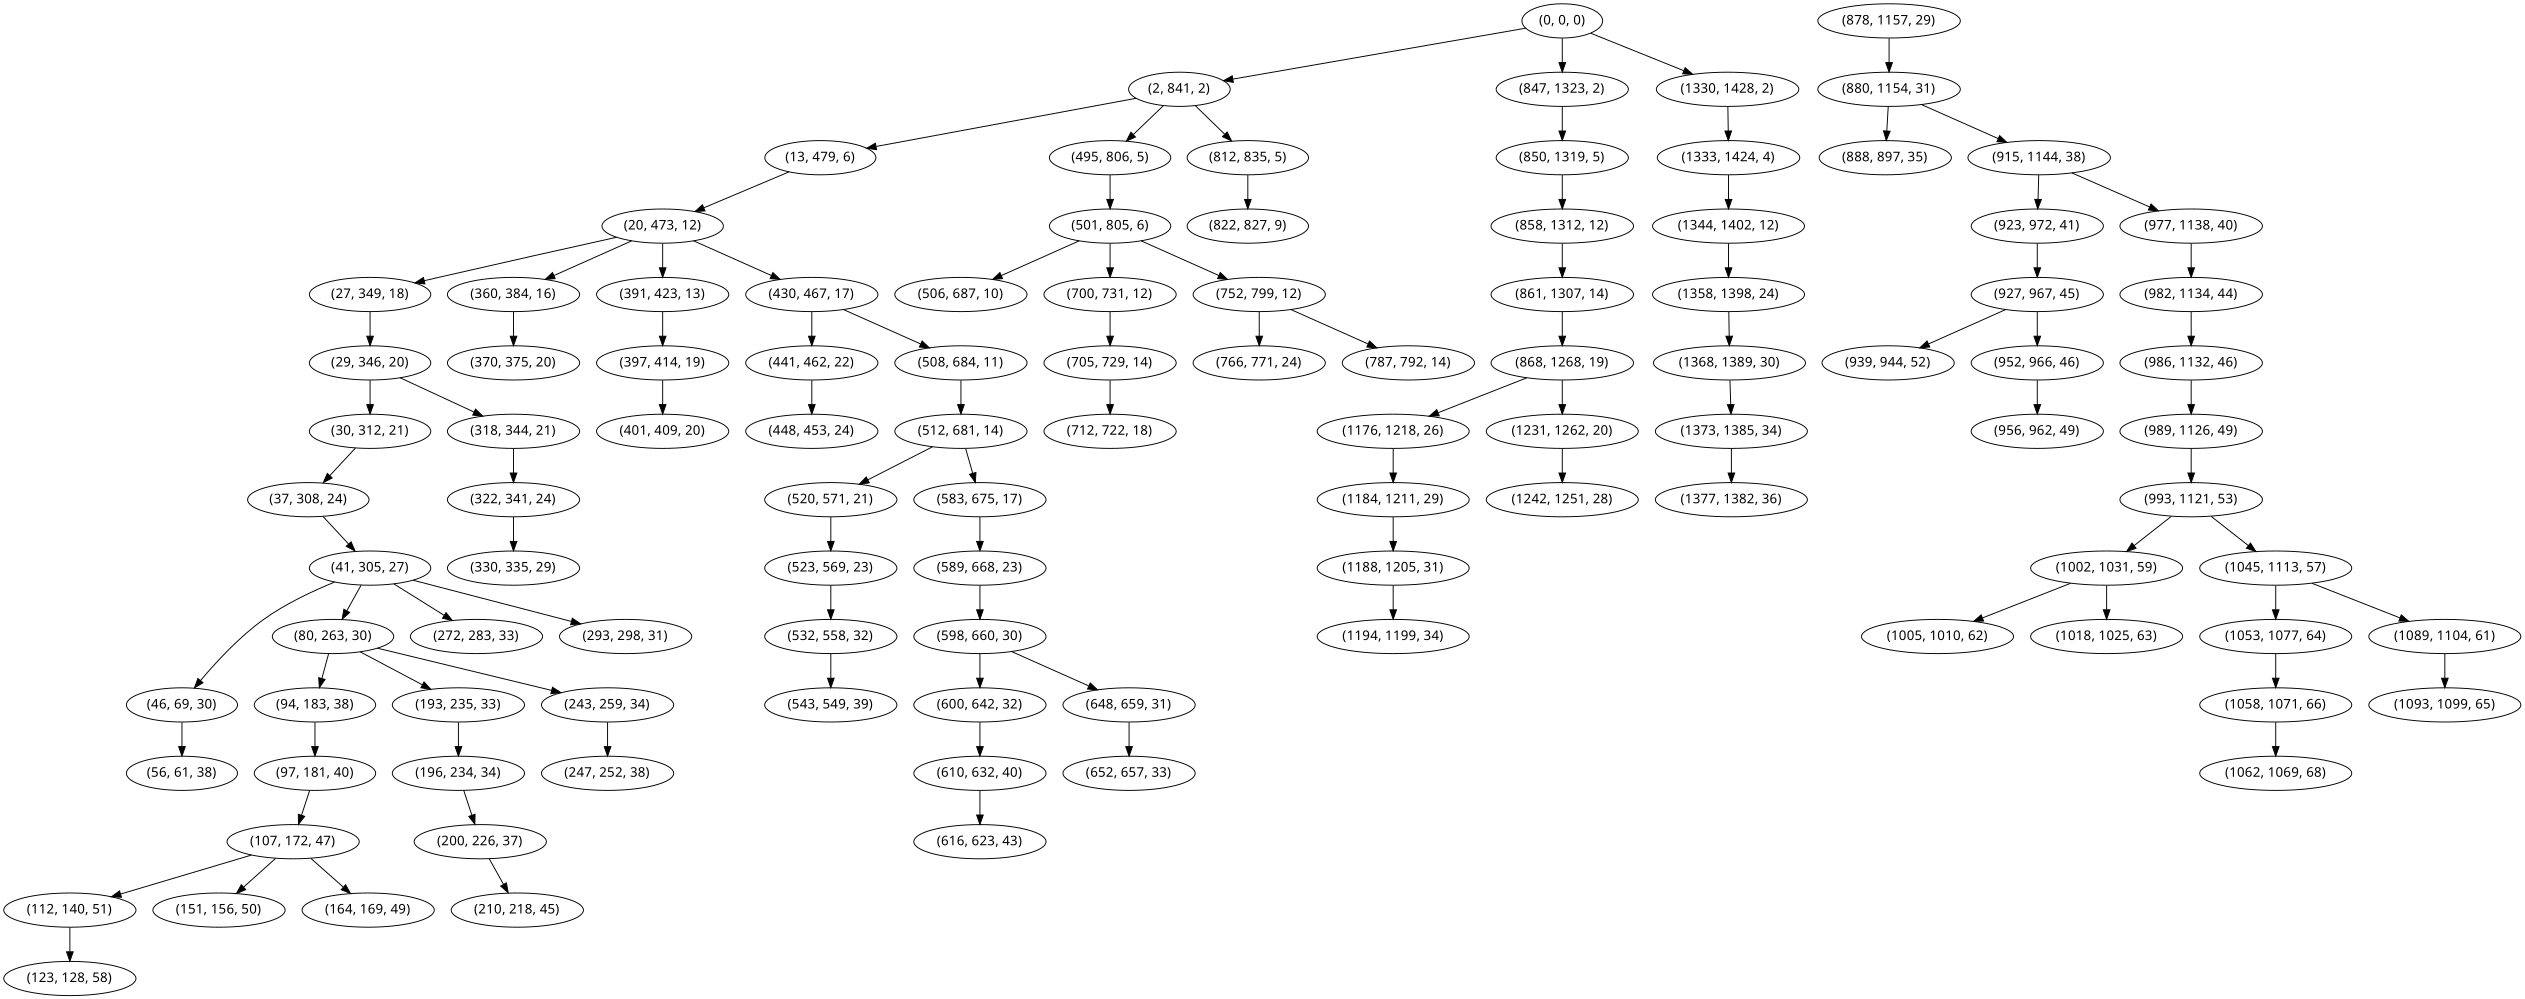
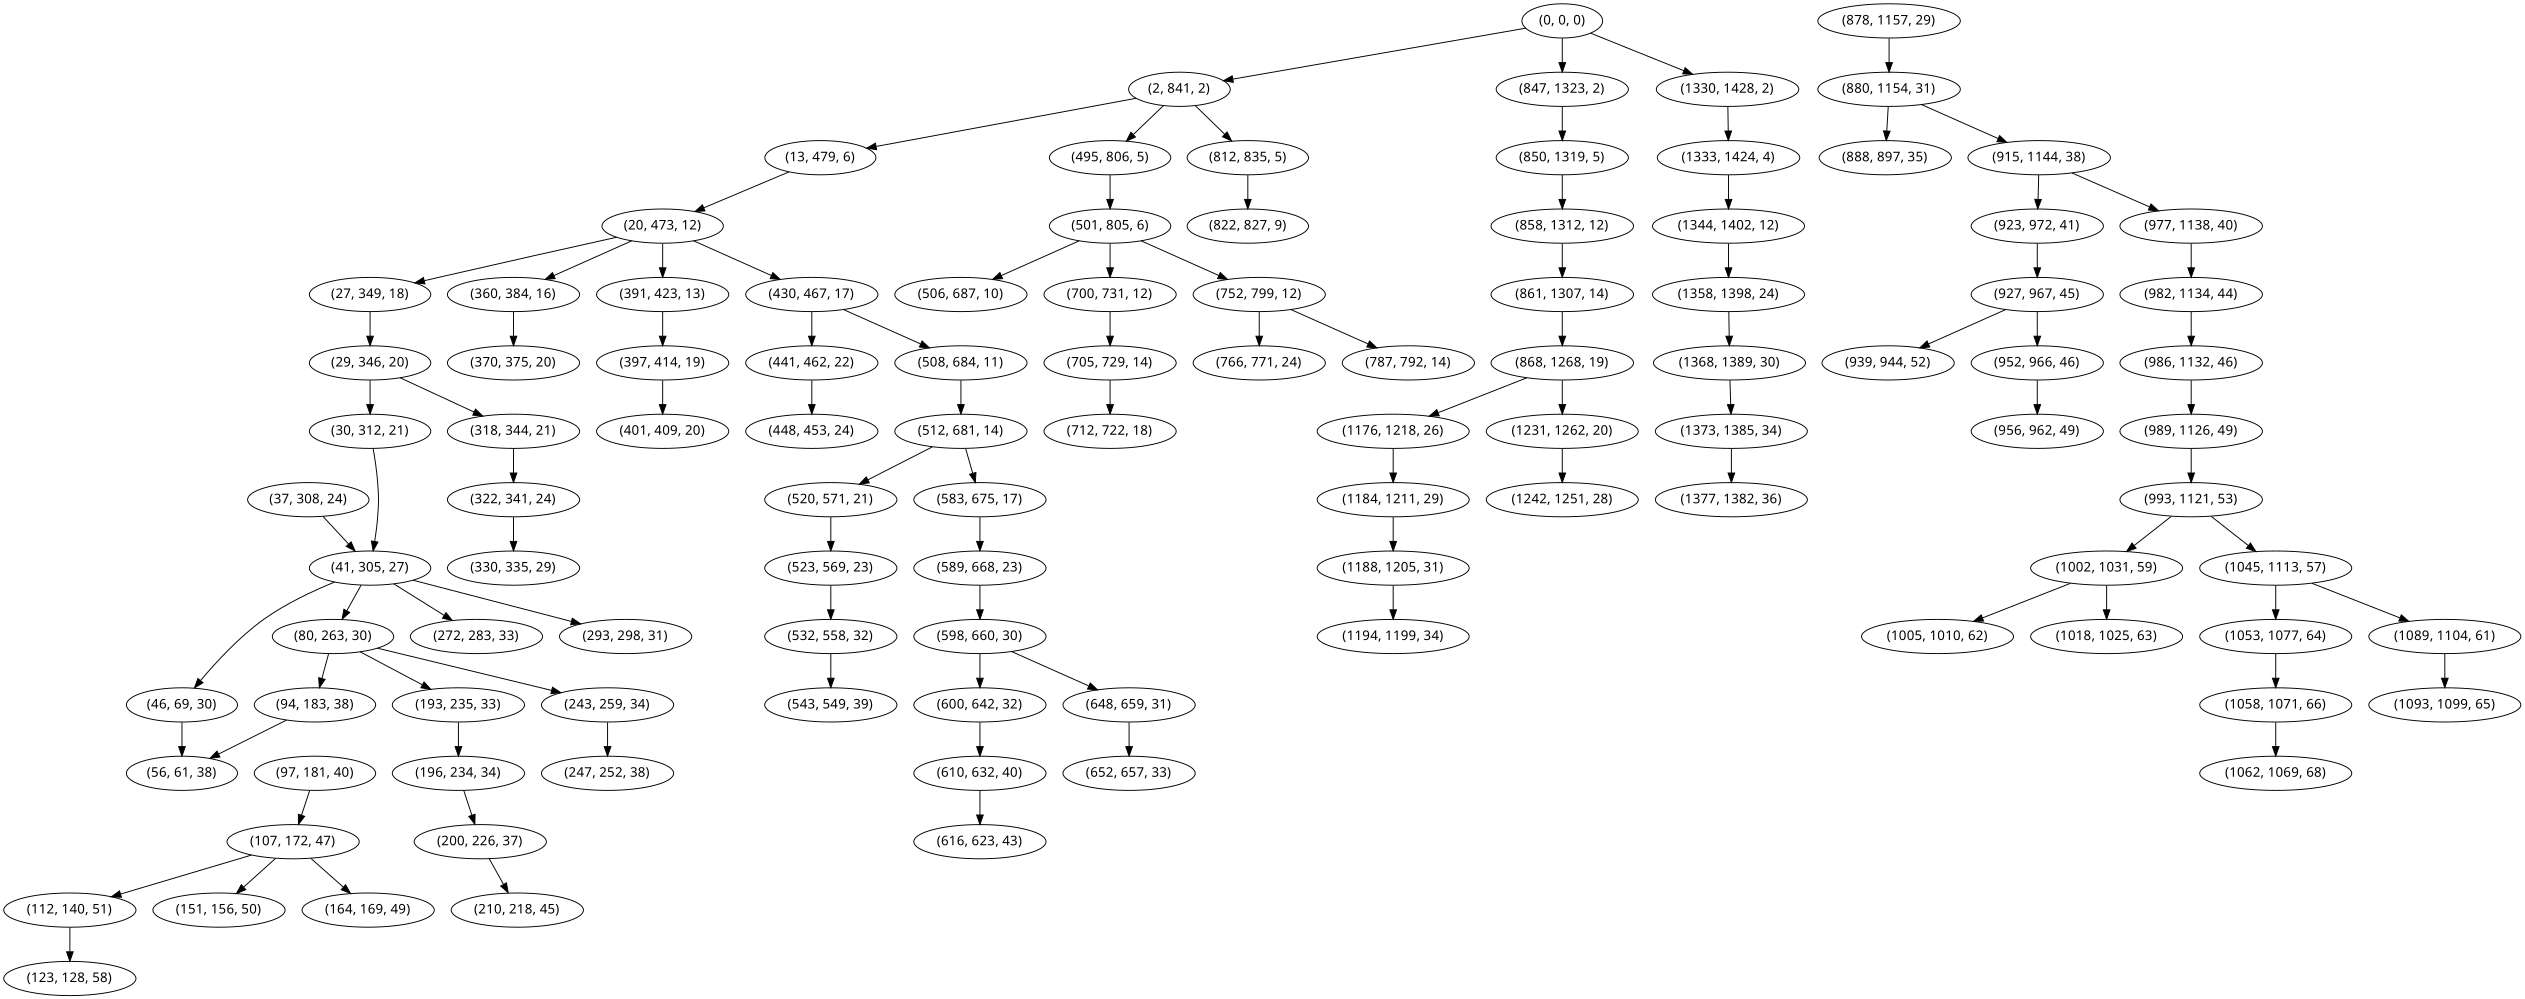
edge "(30, 312, 21)" -> "(37, 308, 24)": now "(30, 312, 21)" -> "(41, 305, 27)"
edge "(94, 183, 38)" -> "(97, 181, 40)": now "(94, 183, 38)" -> "(56, 61, 38)"
